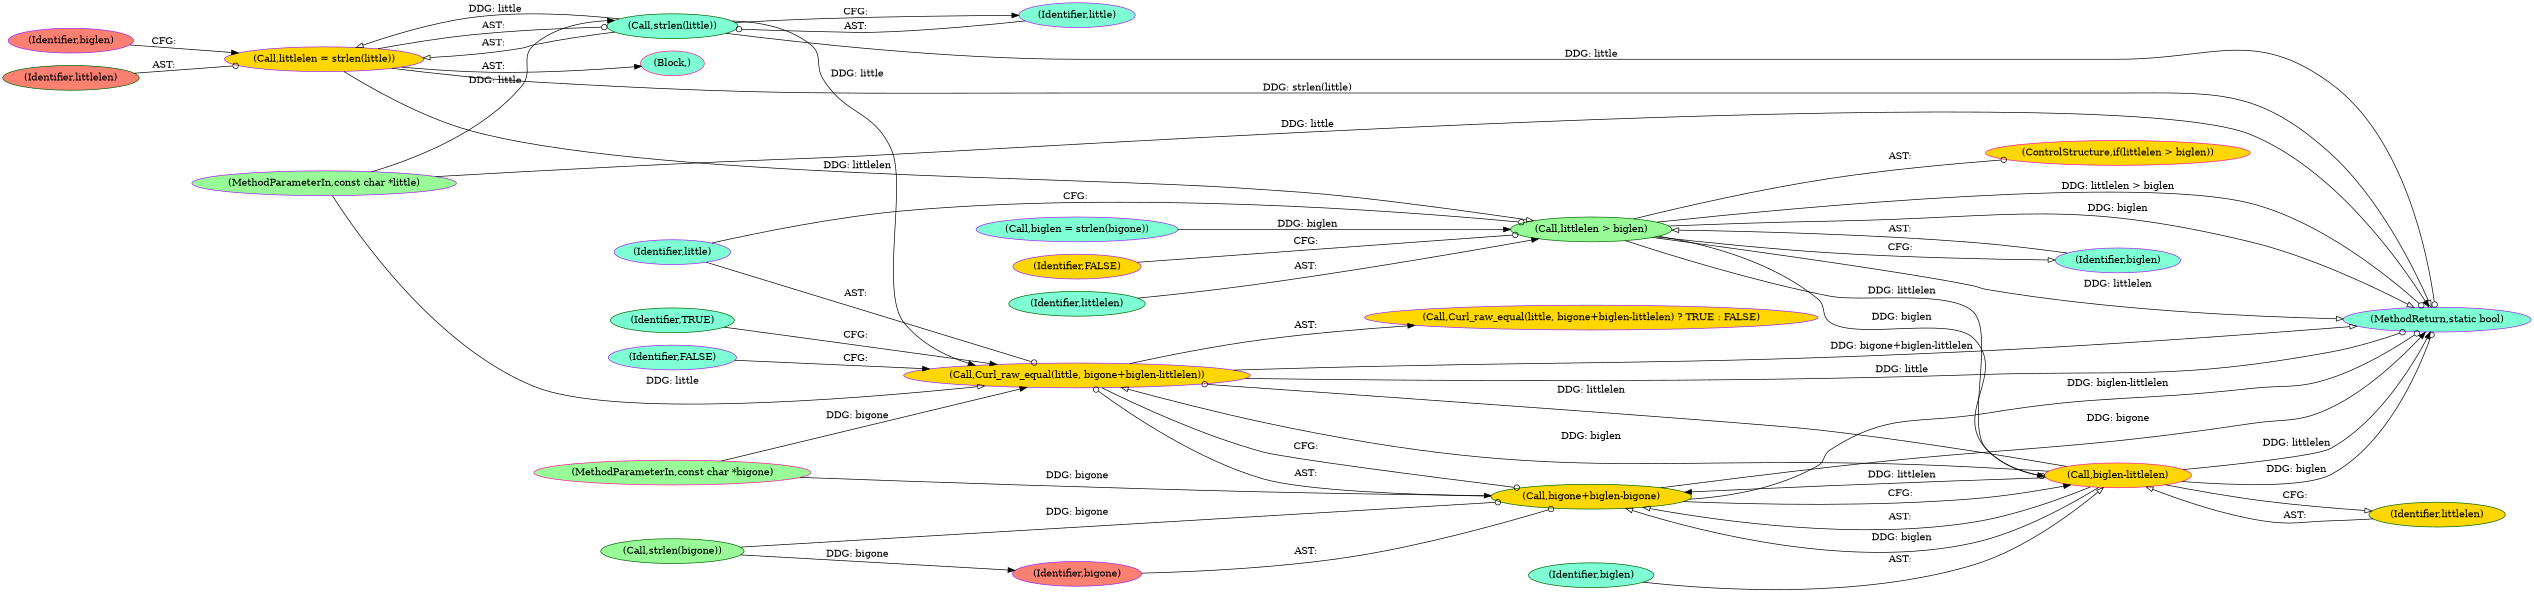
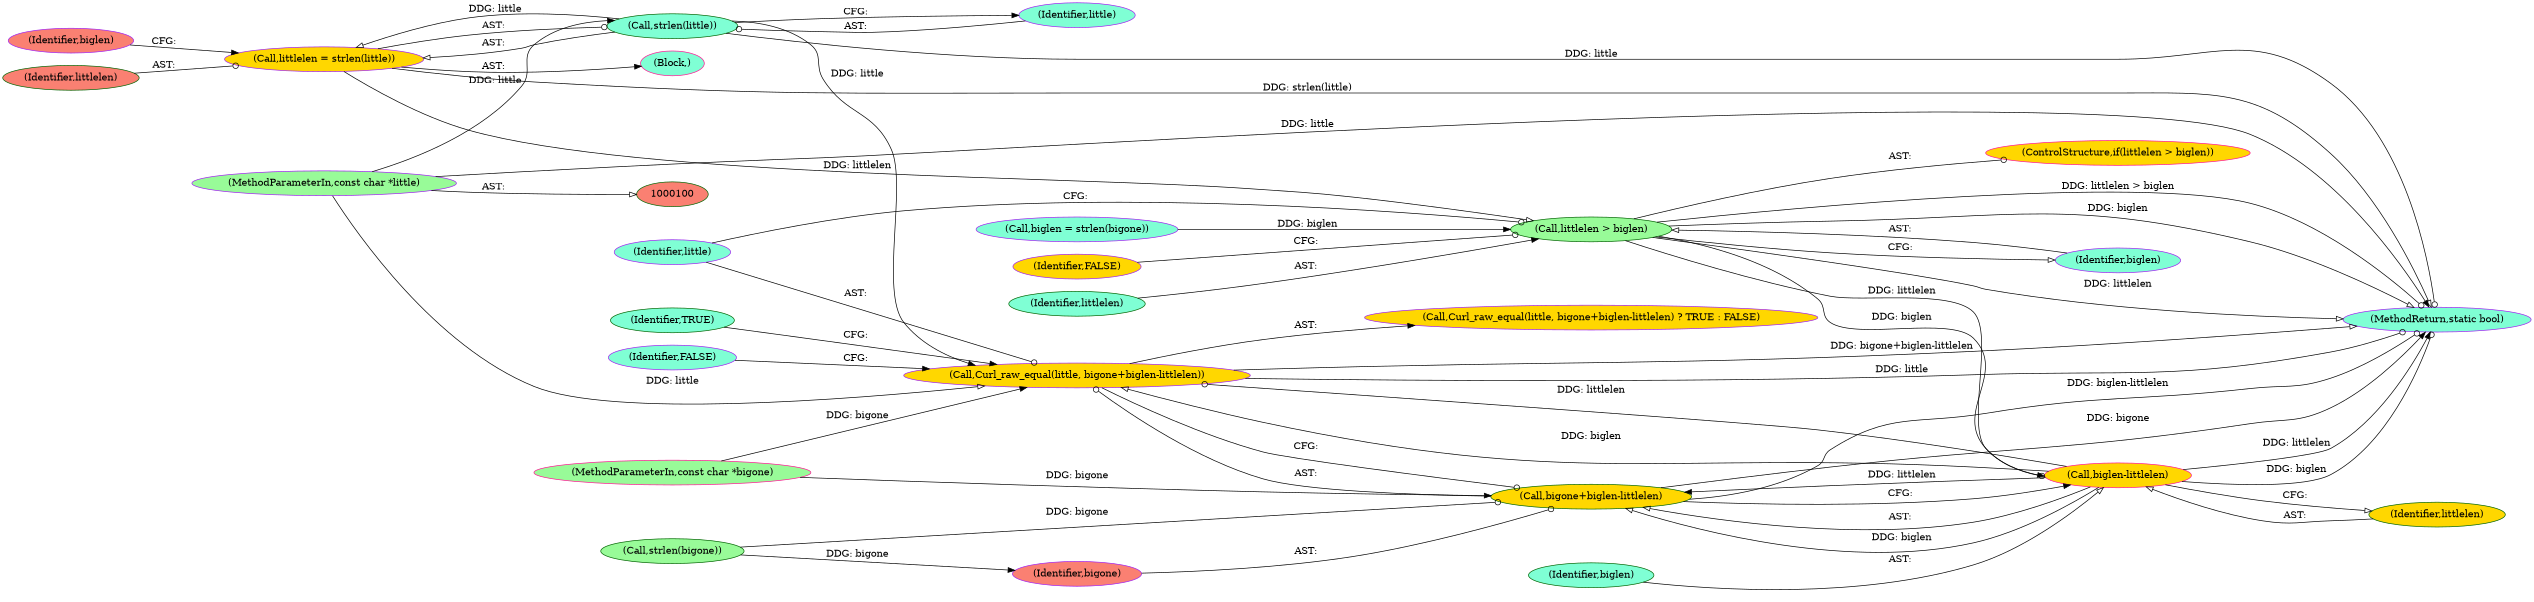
node "1000100": added
node "(Call,bigone+biglen-bigone)": label "(Call,bigone+biglen-bigone)" -> "(Call,bigone+biglen-littlelen)"
